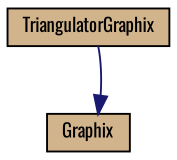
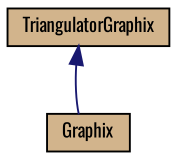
edge "TriangulatorGraphix" -> "Graphix": reversed
